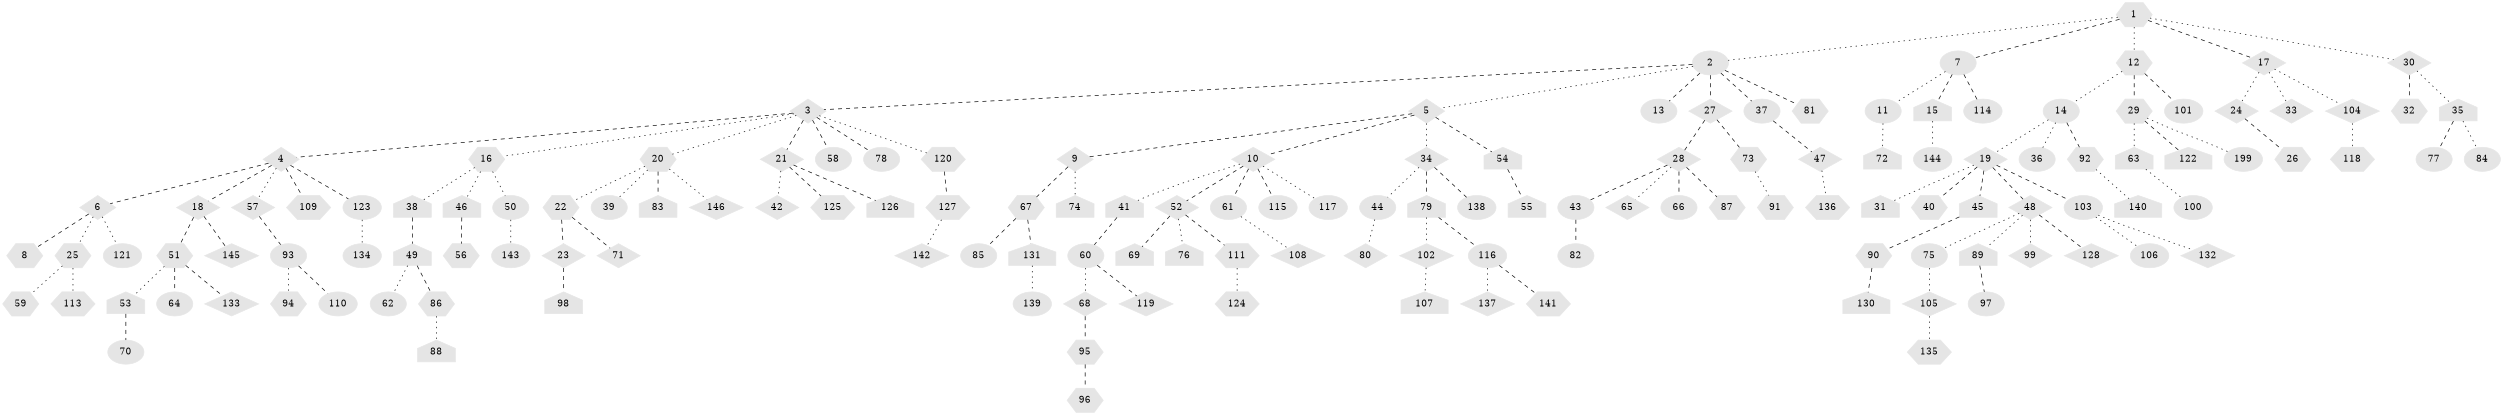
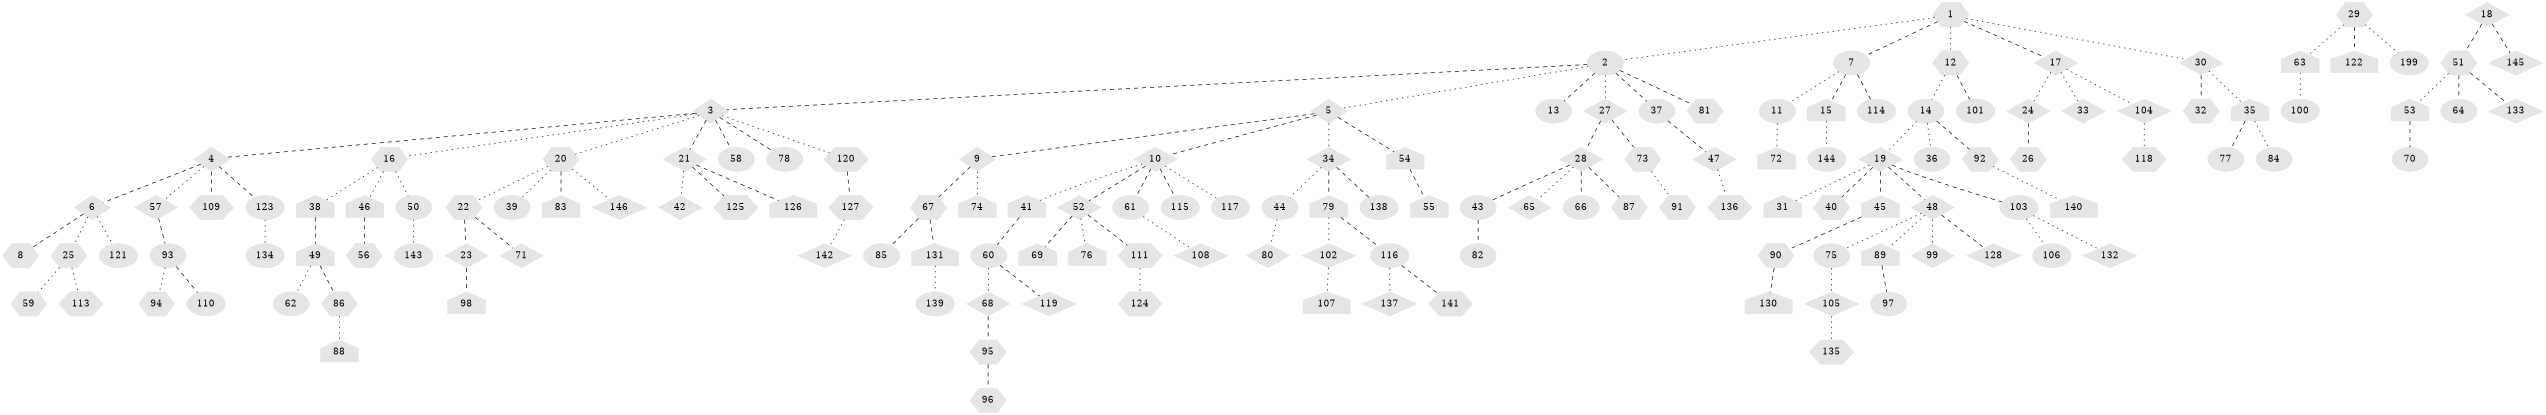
edge "2" -- "27": style dashed -> dotted
edge "12" -- "29": removed
edge "4" -- "18": removed
